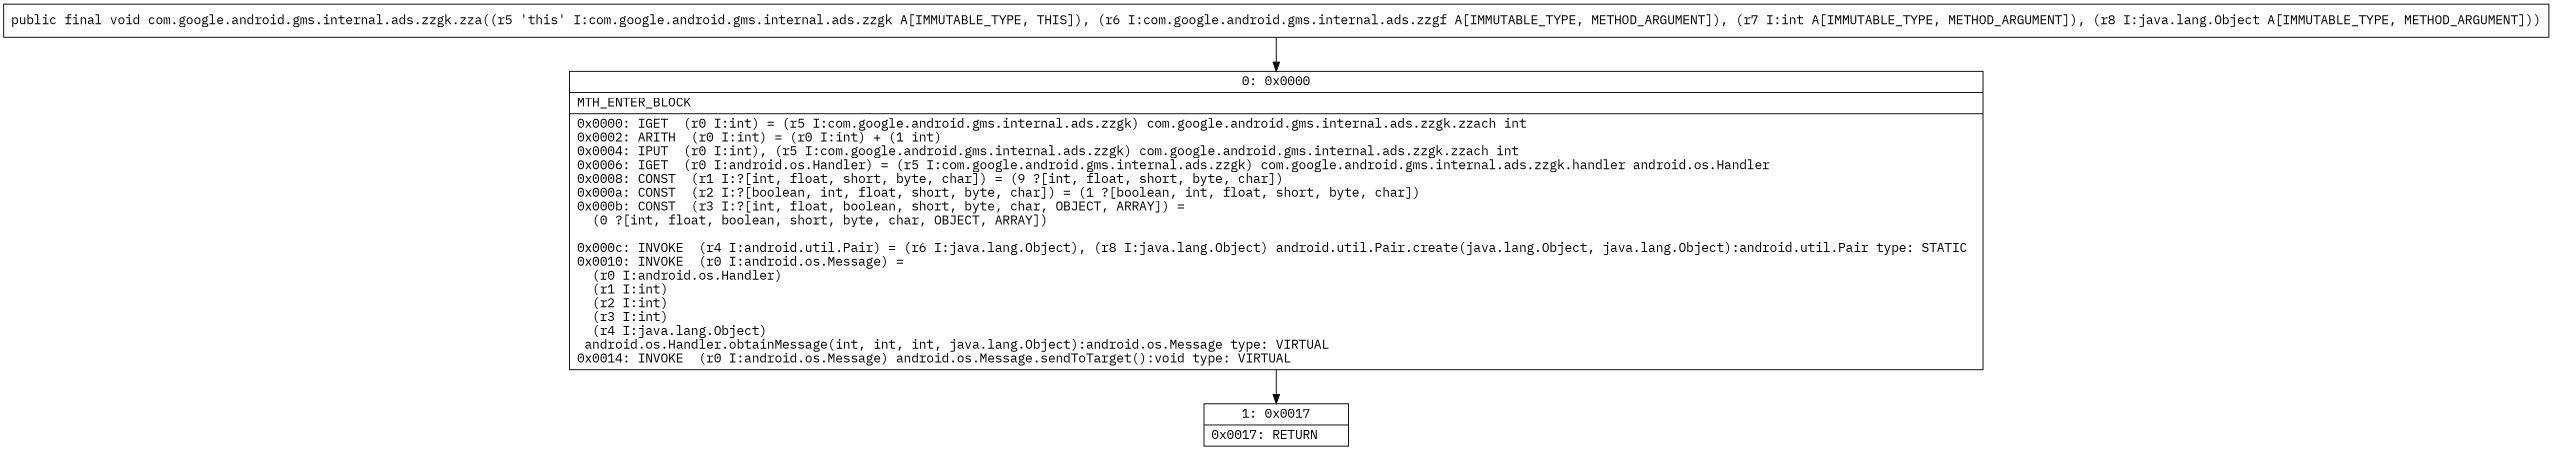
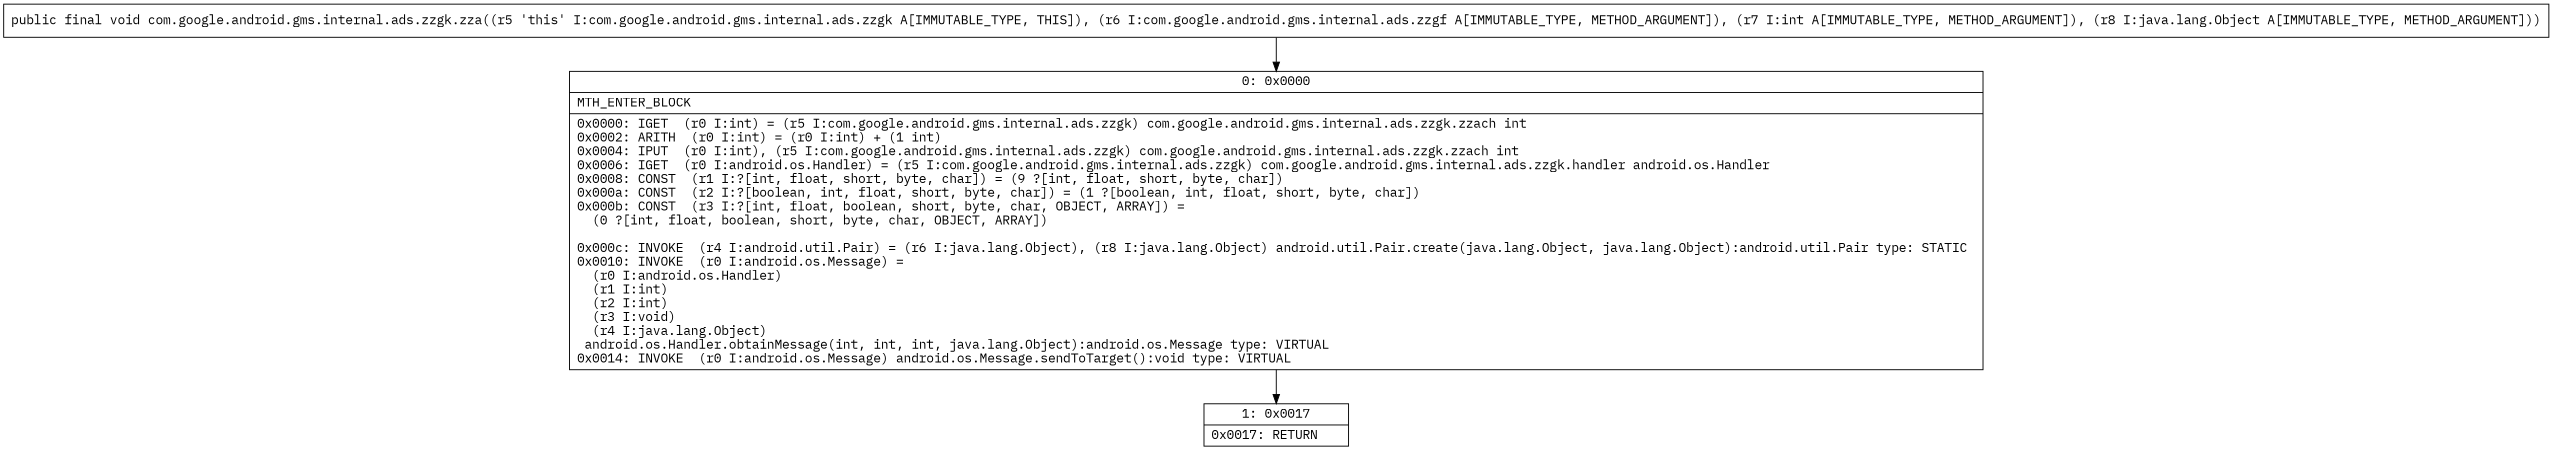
node "0: 0x0000": text "(r3 I:int)" -> "(r3 I:void)"
